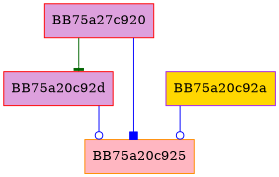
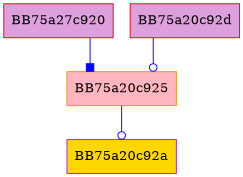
edge "BB75a27c920" -> "BB75a20c92d": removed
edge "BB75a20c92a" -> "BB75a20c925": reversed
